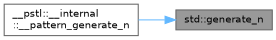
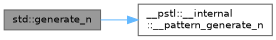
edge "__pstl::__internal ::__pattern_generate_n" -> "std::generate_n": reversed
